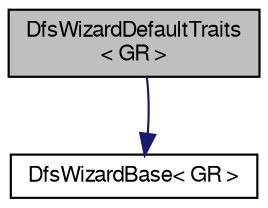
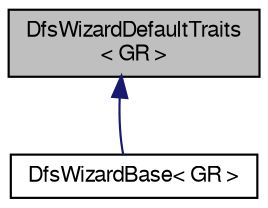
edge "DfsWizardDefaultTraits < GR >" -> "DfsWizardBase< GR >": reversed
